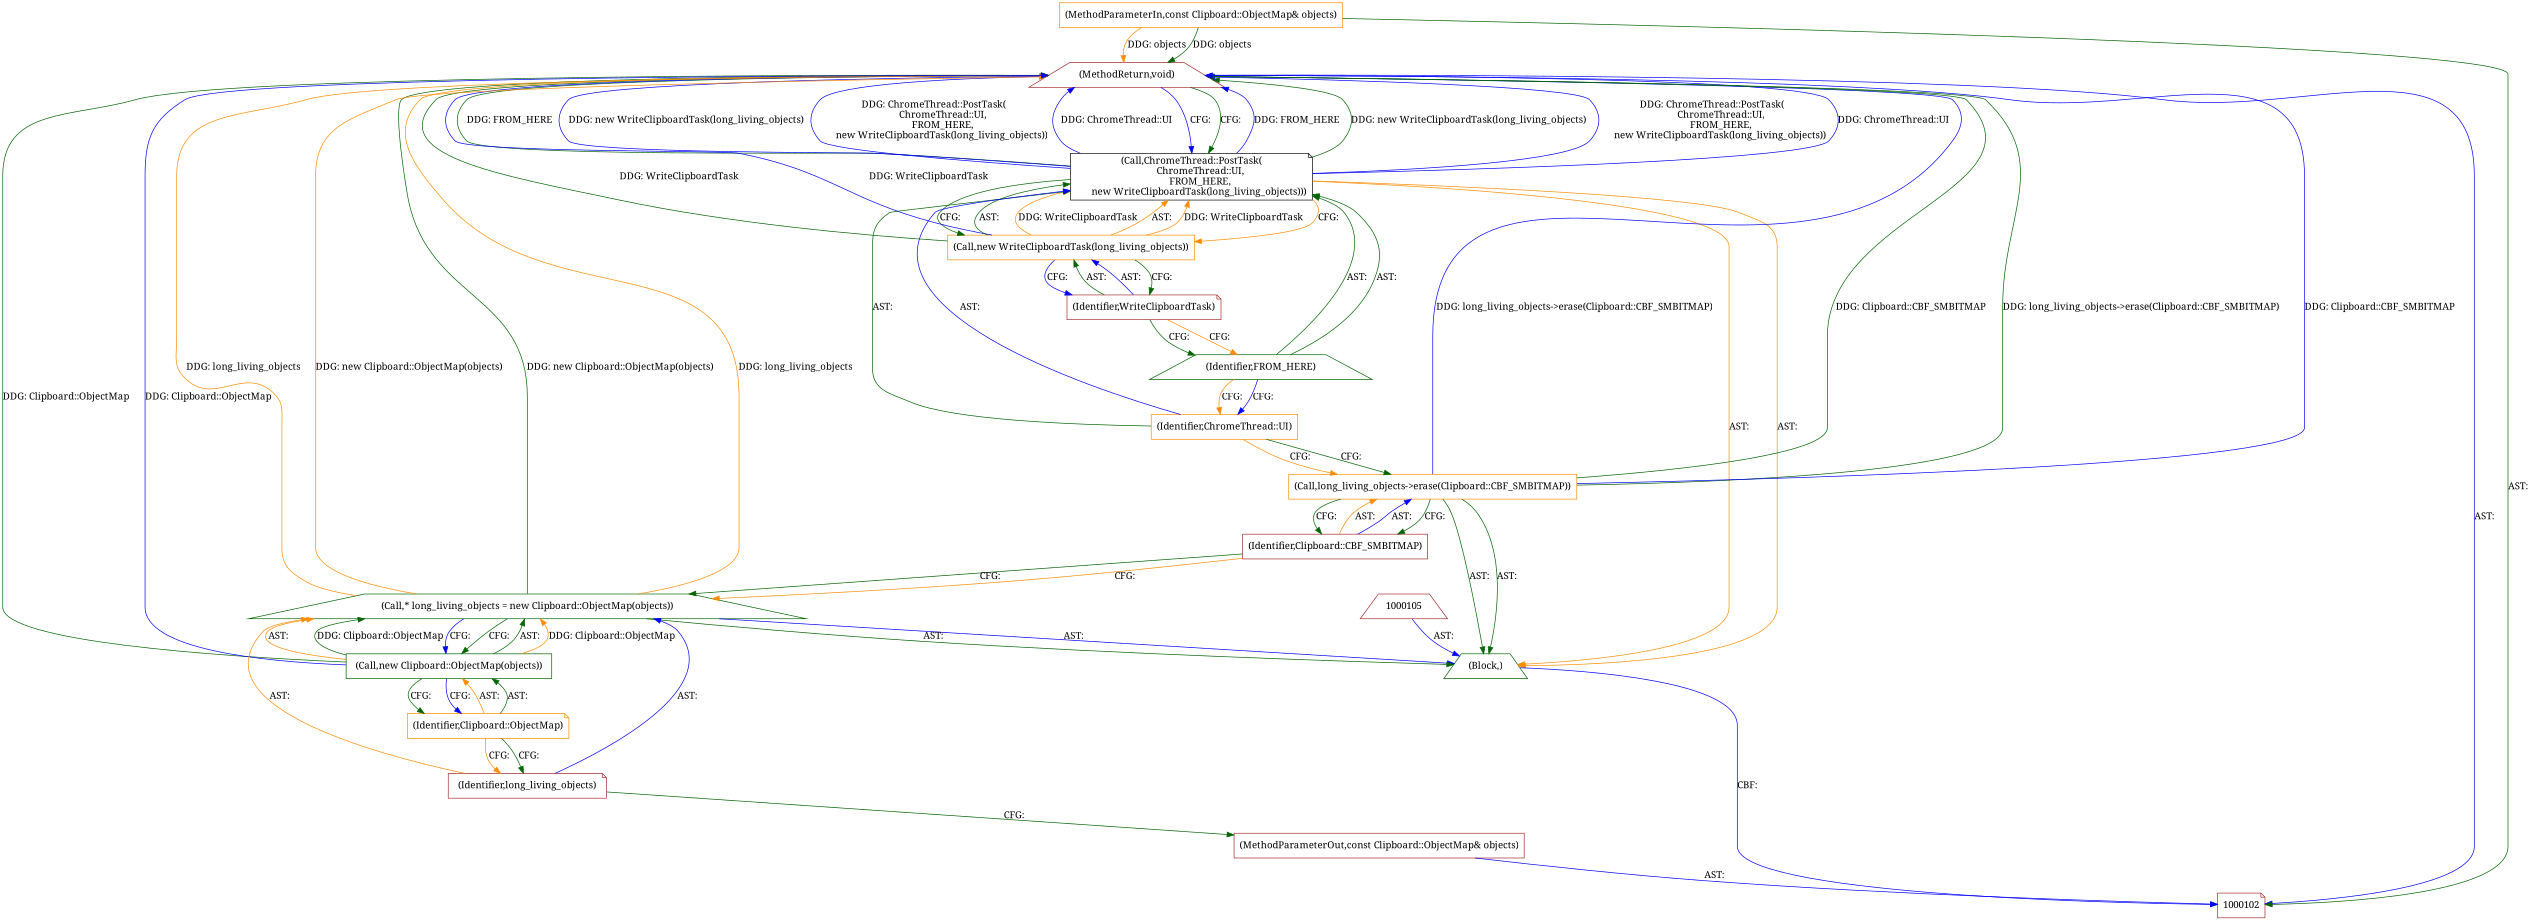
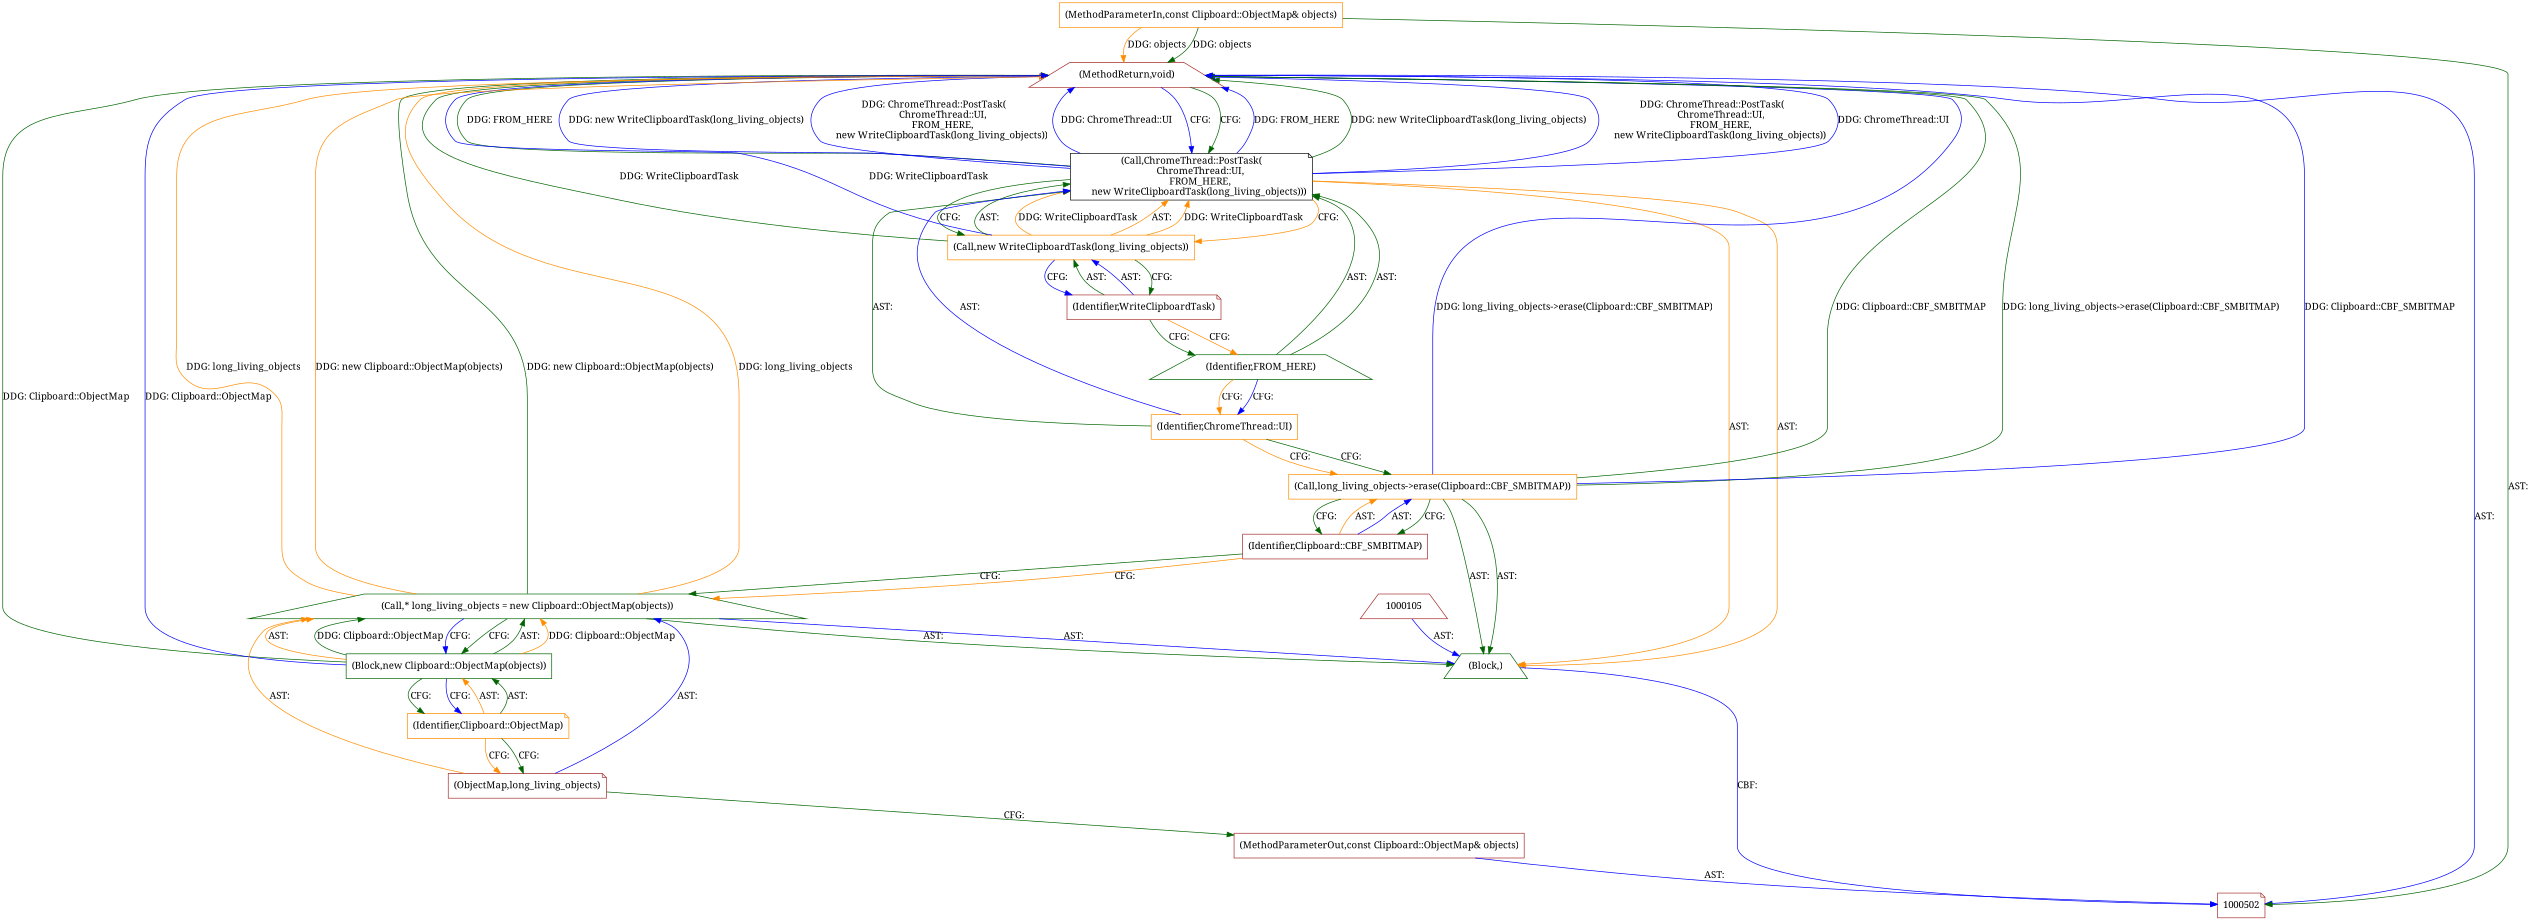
node "(Call,new Clipboard::ObjectMap(objects))": label "(Call,new Clipboard::ObjectMap(objects))" -> "(Block,new Clipboard::ObjectMap(objects))"
node "(Identifier,long_living_objects)": label "(Identifier,long_living_objects)" -> "(ObjectMap,long_living_objects)"
node "1000102": label "1000102" -> "1000502"
